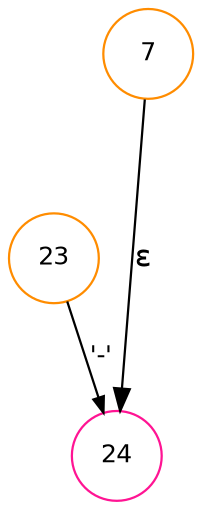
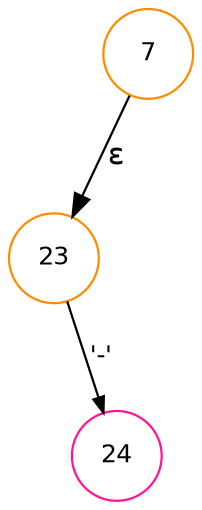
edge "7" -> "24": now "7" -> "23"
